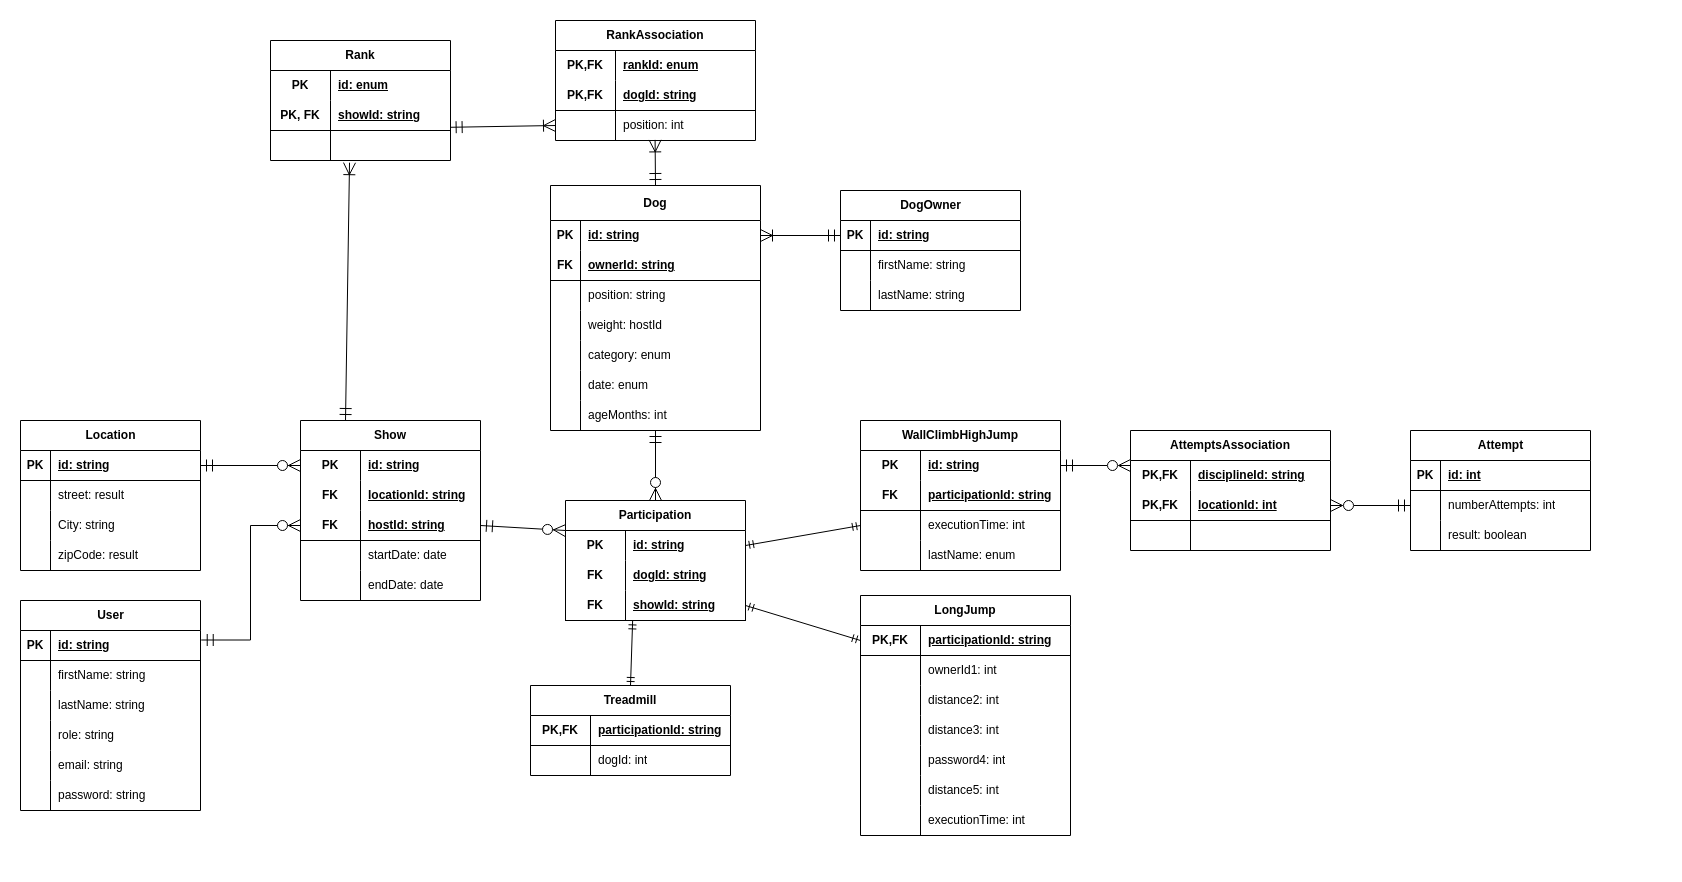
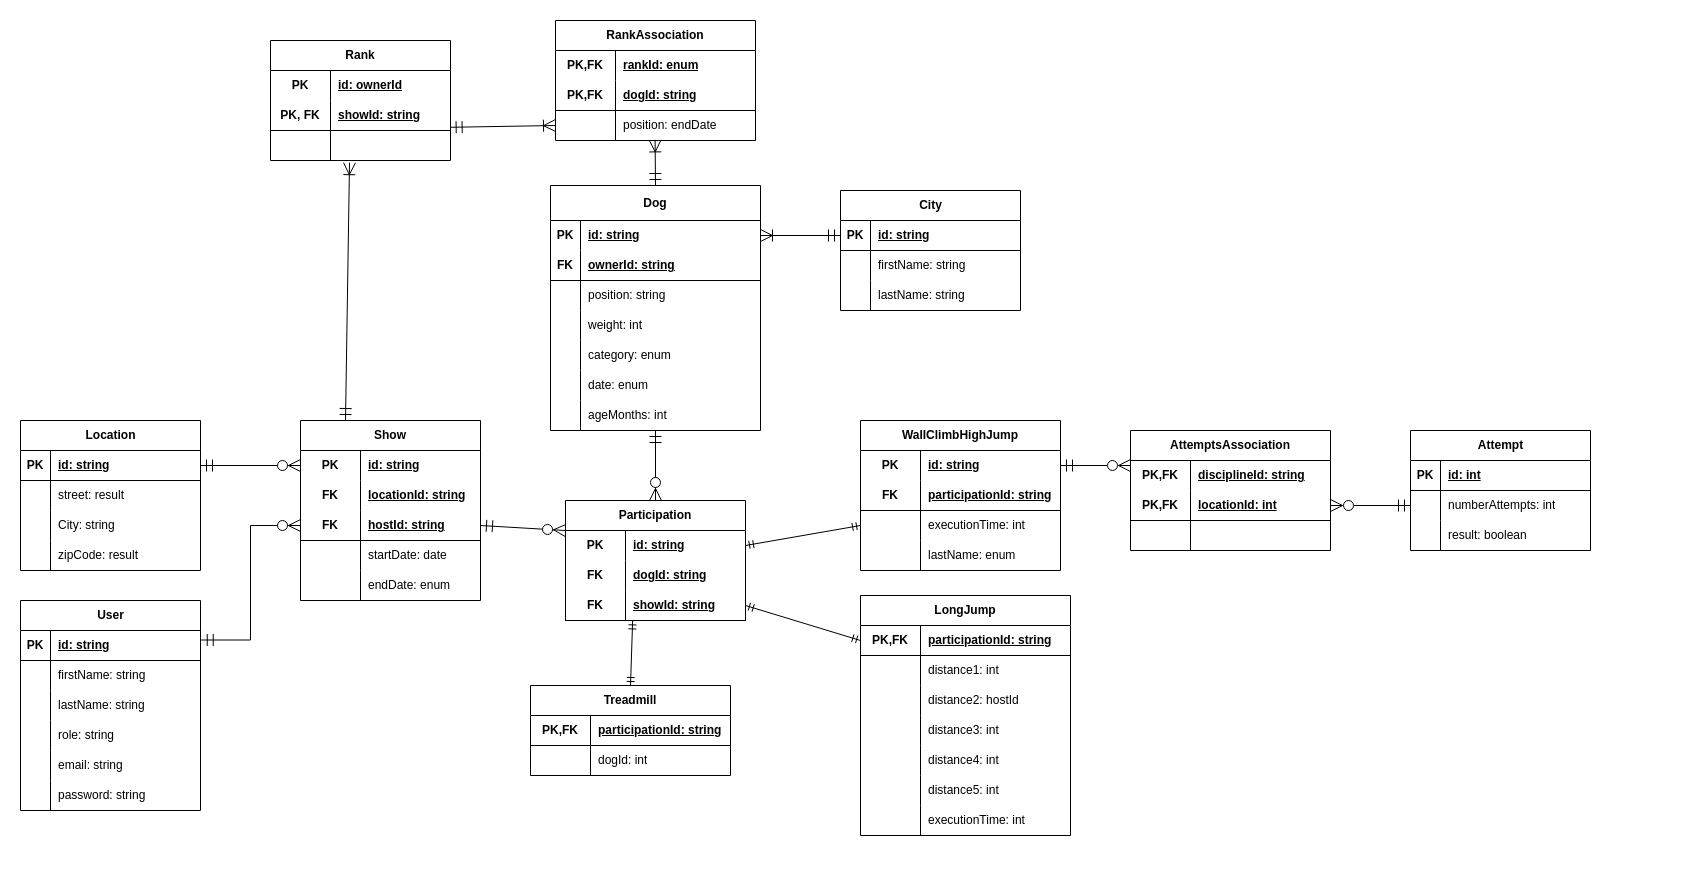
node "id: enum": label "id: enum" -> "id: ownerId"
node "position: int": label "position: int" -> "position: endDate"
node "DogOwner": label "DogOwner" -> "City"
node "weight: hostId": label "weight: hostId" -> "weight: int"
node "endDate: date": label "endDate: date" -> "endDate: enum"
node "ownerId1: int": label "ownerId1: int" -> "distance1: int"
node "distance2: int": label "distance2: int" -> "distance2: hostId"
node "password4: int": label "password4: int" -> "distance4: int"
